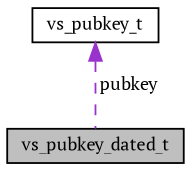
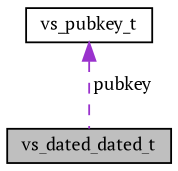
node "vs_pubkey_dated_t": label "vs_pubkey_dated_t" -> "vs_dated_dated_t"
